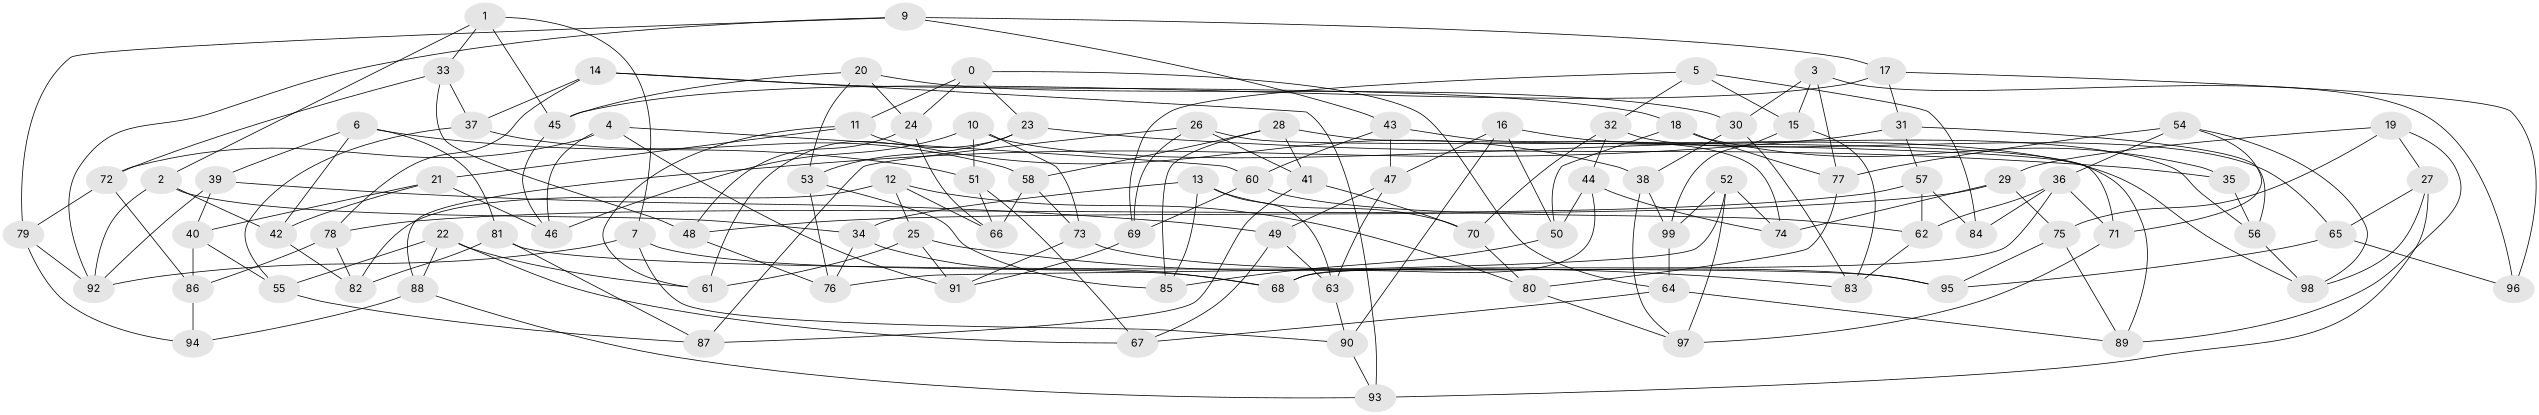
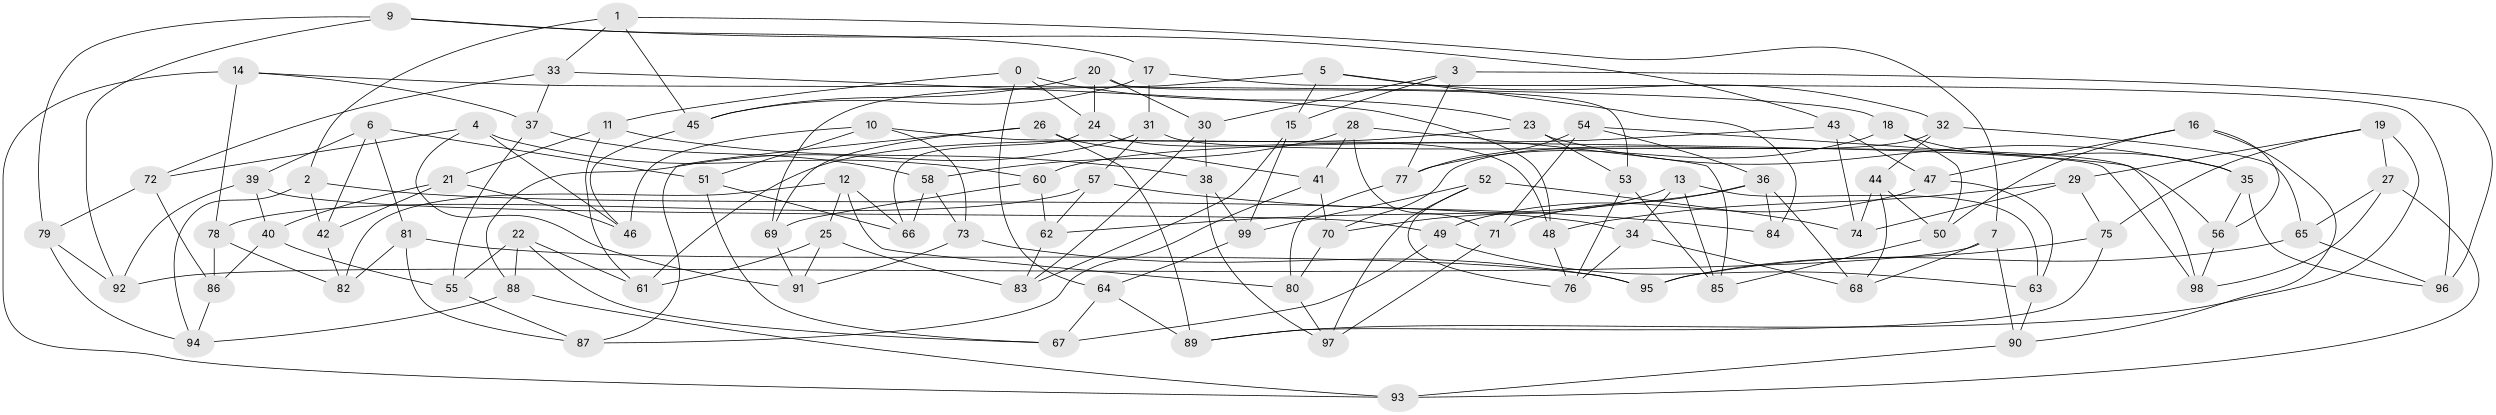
edge "2" -- "92": now "2" -- "94"
edge "35" -- "96": added
